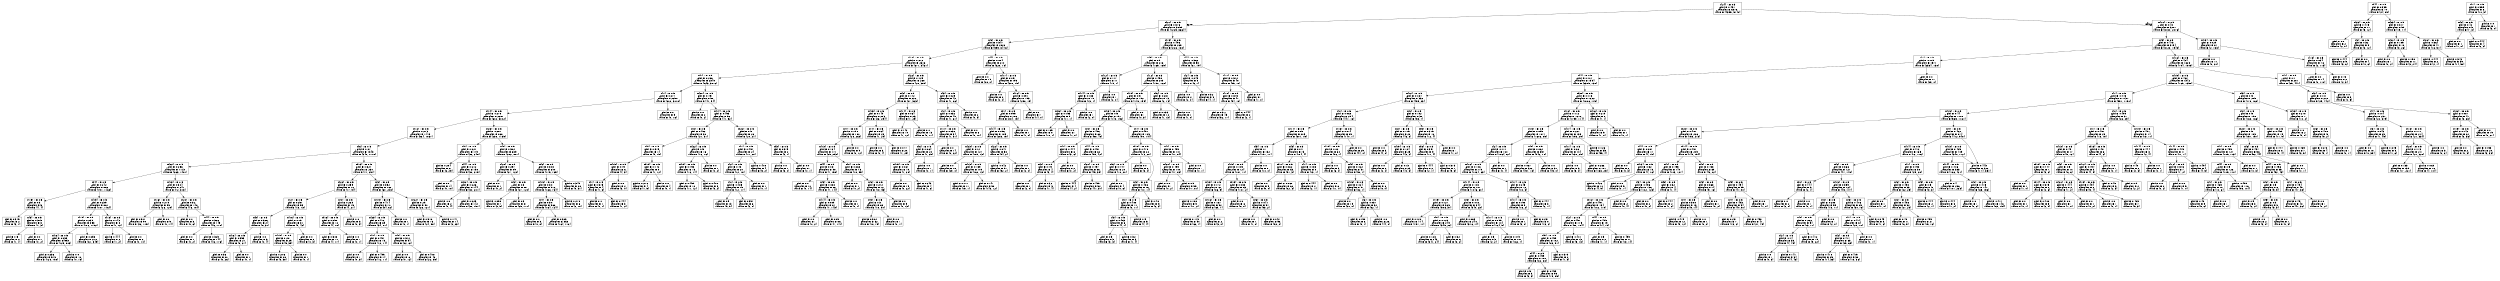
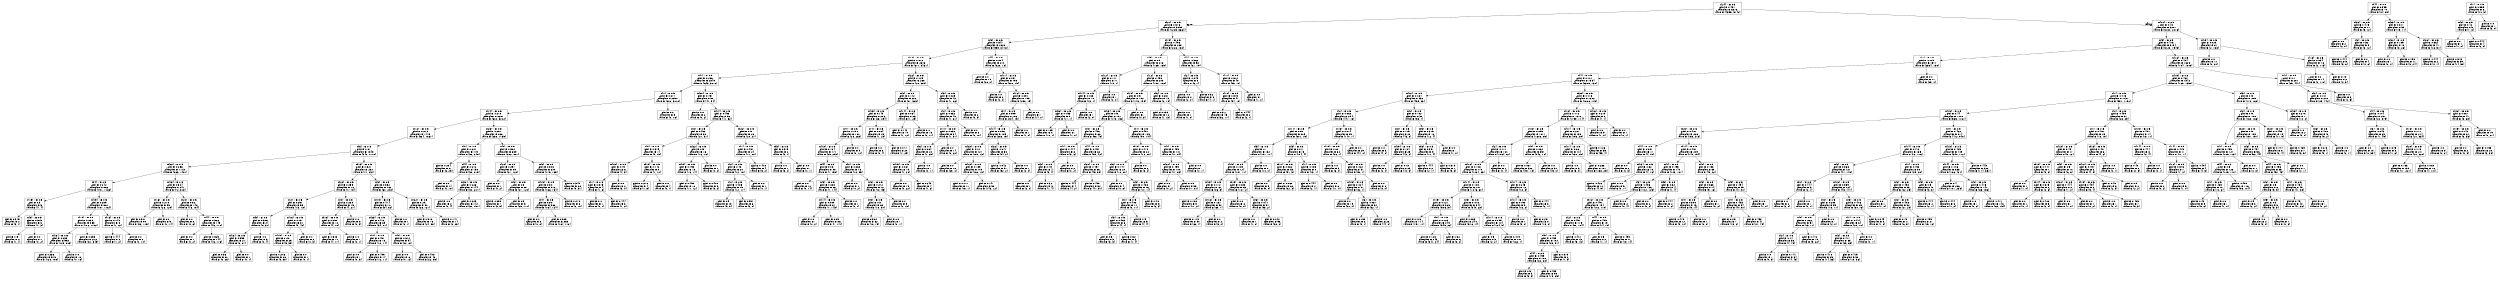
edge "X[1] <= 0.5 gini = 0.095 samples = 186 value = [284, 15]" -> "X[14] <= 0.5 gini = 0.096 samples = 185 value = [283, 15]": added
edge "X[2] <= 0.5 gini = 0.5 samples = 198 value = [168, 166]" -> "X[20] <= 0.5 gini = 0.5 samples = 183 value = [157, 157]": now "X[2] <= 0.5 gini = 0.5 samples = 198 value = [168, 166]" -> "X[7] <= 0.5 gini = 0.499 samples = 127 value = [105, 113]"
edge "X[4] <= 0.5 gini = 0.422 samples = 874 value = [412, 948]" -> "gini = 0.443 samples = 326 value = [174, 351]": now "X[4] <= 0.5 gini = 0.422 samples = 874 value = [412, 948]" -> "X[13] <= 0.5 gini = 0.425 samples = 709 value = [340, 772]"
edge "X[18] <= 0.5 gini = 0.478 samples = 22 value = [13, 20]" -> "X[2] <= 0.5 gini = 0.486 samples = 16 value = [10, 14]": now "X[6] <= 0.5 gini = 0.444 samples = 20 value = [10, 20]" -> "X[2] <= 0.5 gini = 0.486 samples = 16 value = [10, 14]"
edge "X[3] <= 0.5 gini = 0.406 samples = 69 value = [30, 76]" -> "X[1] <= 0.5 gini = 0.414 samples = 64 value = [29, 70]": removed
